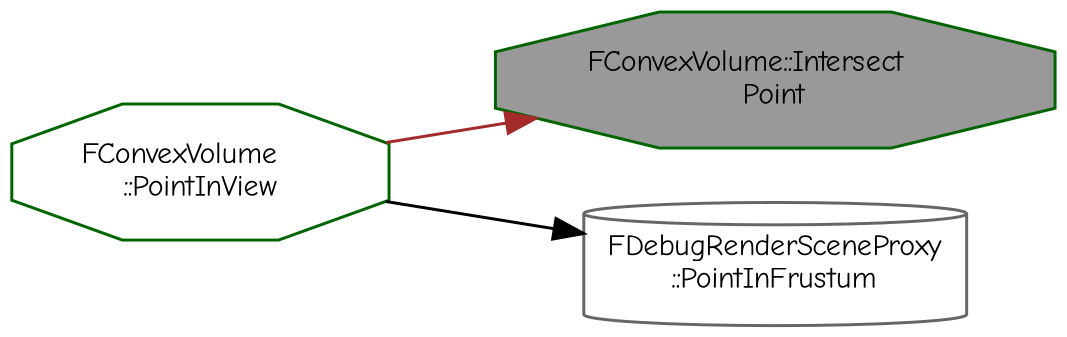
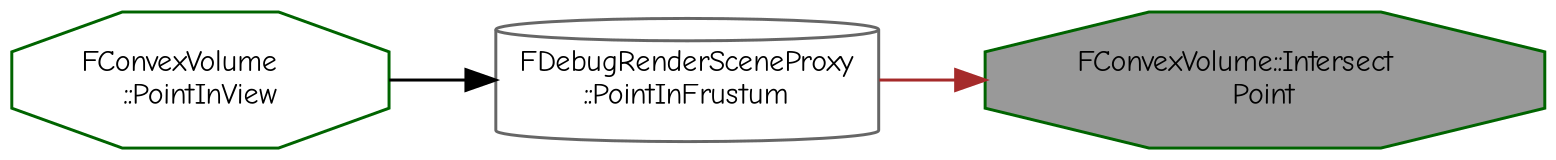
edge "FConvexVolume ::PointInView" -> "FConvexVolume::Intersect Point": now "FDebugRenderSceneProxy ::PointInFrustum" -> "FConvexVolume::Intersect Point"
